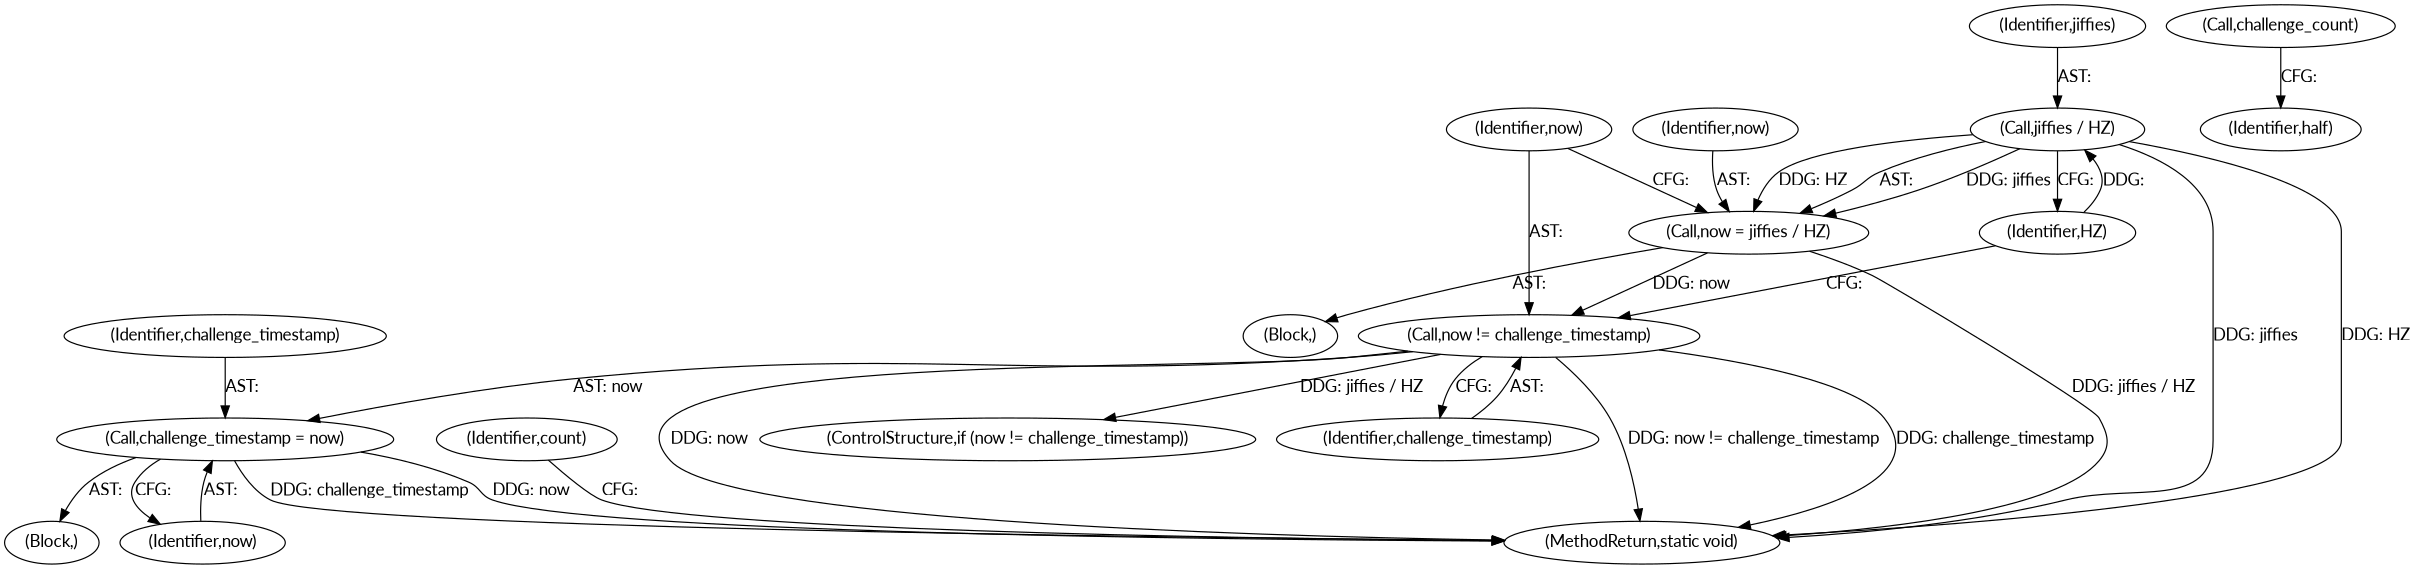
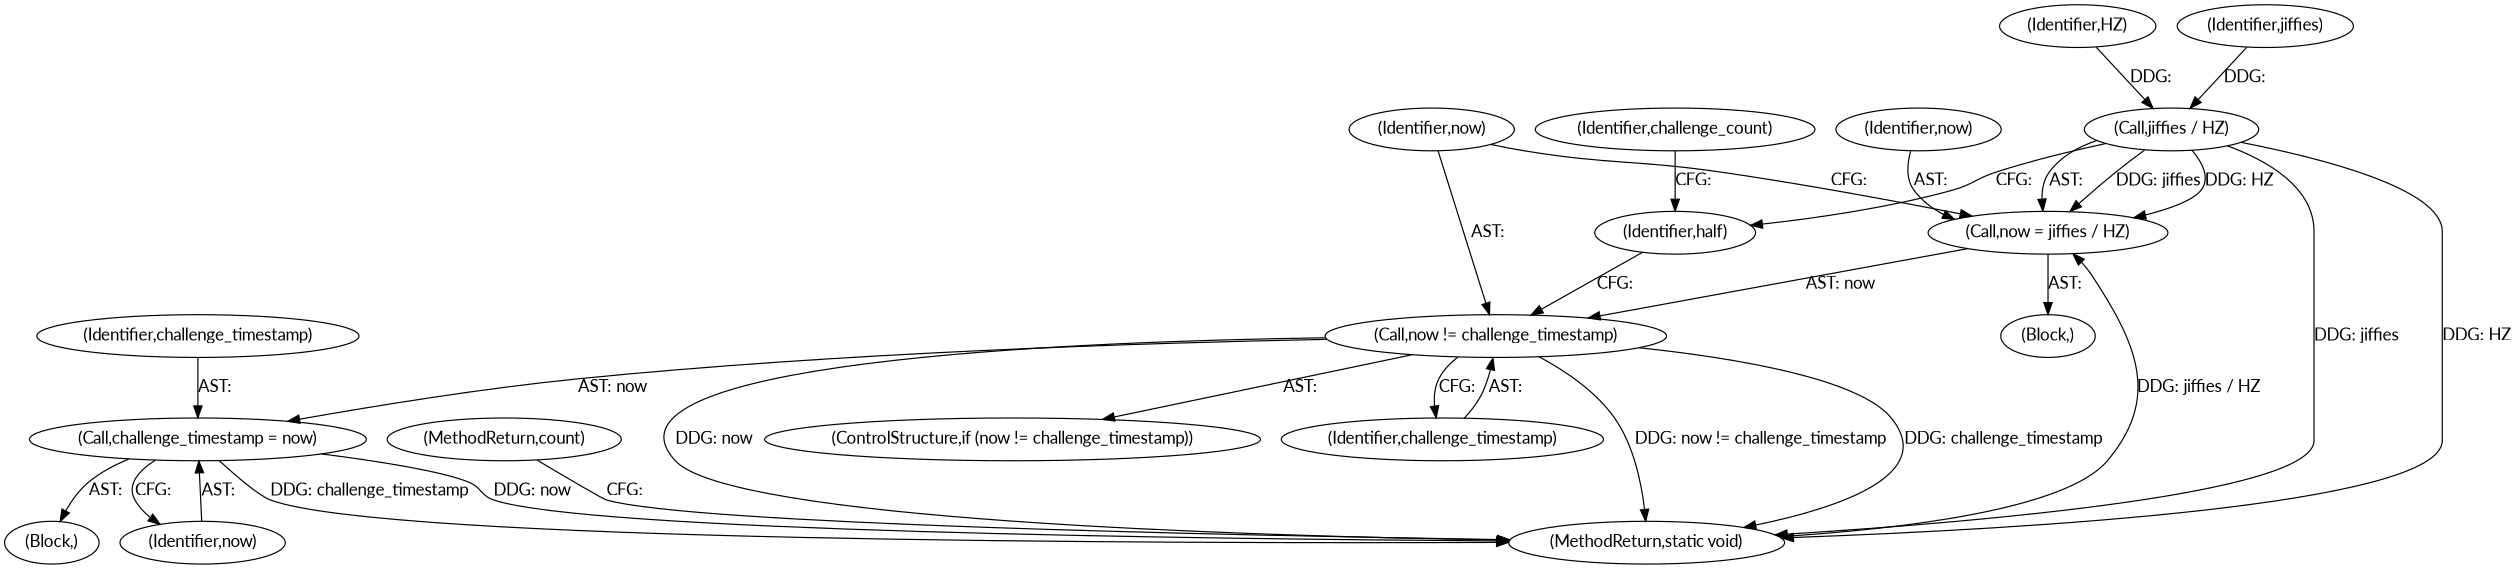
node "(Call,challenge_count)": label "(Call,challenge_count)" -> "(Identifier,challenge_count)"
edge "(Identifier,jiffies)" -> "(Call,jiffies / HZ)": label "AST: " -> "DDG: "
edge "(Call,jiffies / HZ)" -> "(Identifier,HZ)": now "(Call,jiffies / HZ)" -> "(Identifier,half)"
edge "(Identifier,HZ)" -> "(Call,now != challenge_timestamp)": now "(Identifier,half)" -> "(Call,now != challenge_timestamp)"
edge "(Call,now = jiffies / HZ)" -> "(Call,now != challenge_timestamp)": label "DDG: now" -> "AST: now"
edge "(Call,now != challenge_timestamp)" -> "(ControlStructure,if (now != challenge_timestamp))": label "DDG: jiffies / HZ" -> "AST: "
edge "(Call,now = jiffies / HZ)" -> "(MethodReturn,static void)": reversed
node "(Identifier,count)": label "(Identifier,count)" -> "(MethodReturn,count)"
